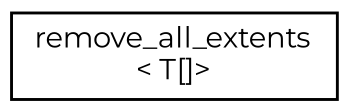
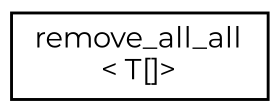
node "remove_all_extents < T[]>": label "remove_all_extents < T[]>" -> "remove_all_all < T[]>"
